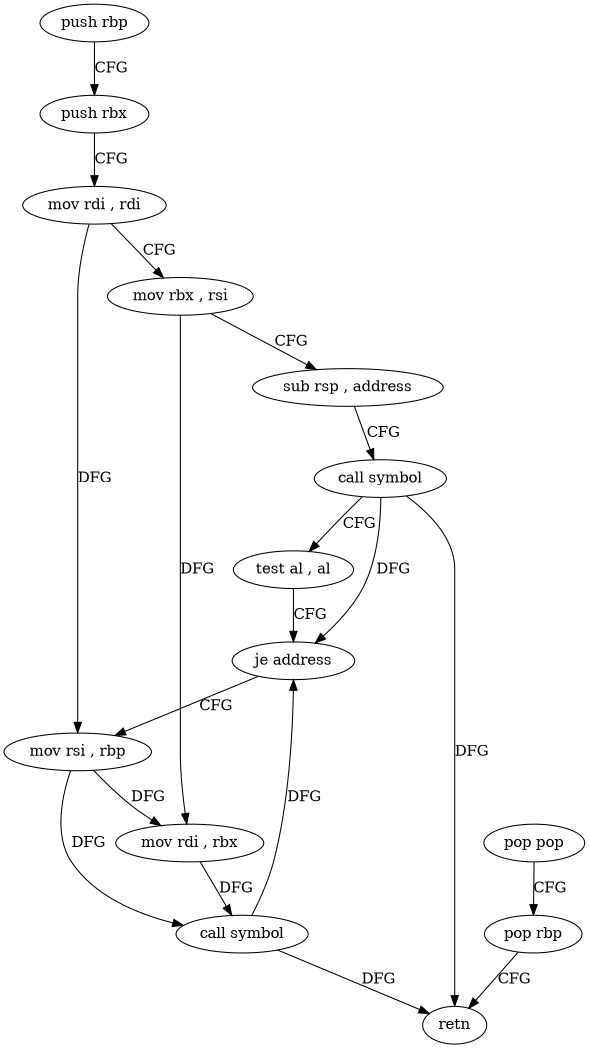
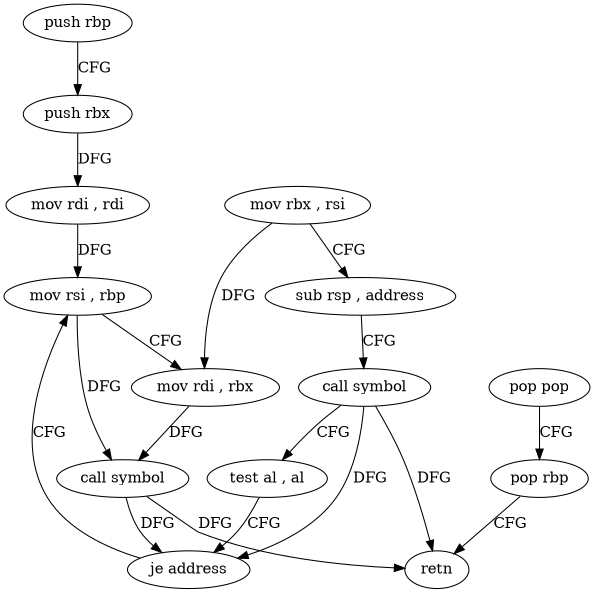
edge "push rbx" -> "mov rdi , rdi": label "CFG" -> "DFG"
edge "mov rdi , rdi" -> "mov rbx , rsi": removed, label "CFG"
edge "mov rsi , rbp" -> "mov rdi , rbx": label "DFG" -> "CFG"
